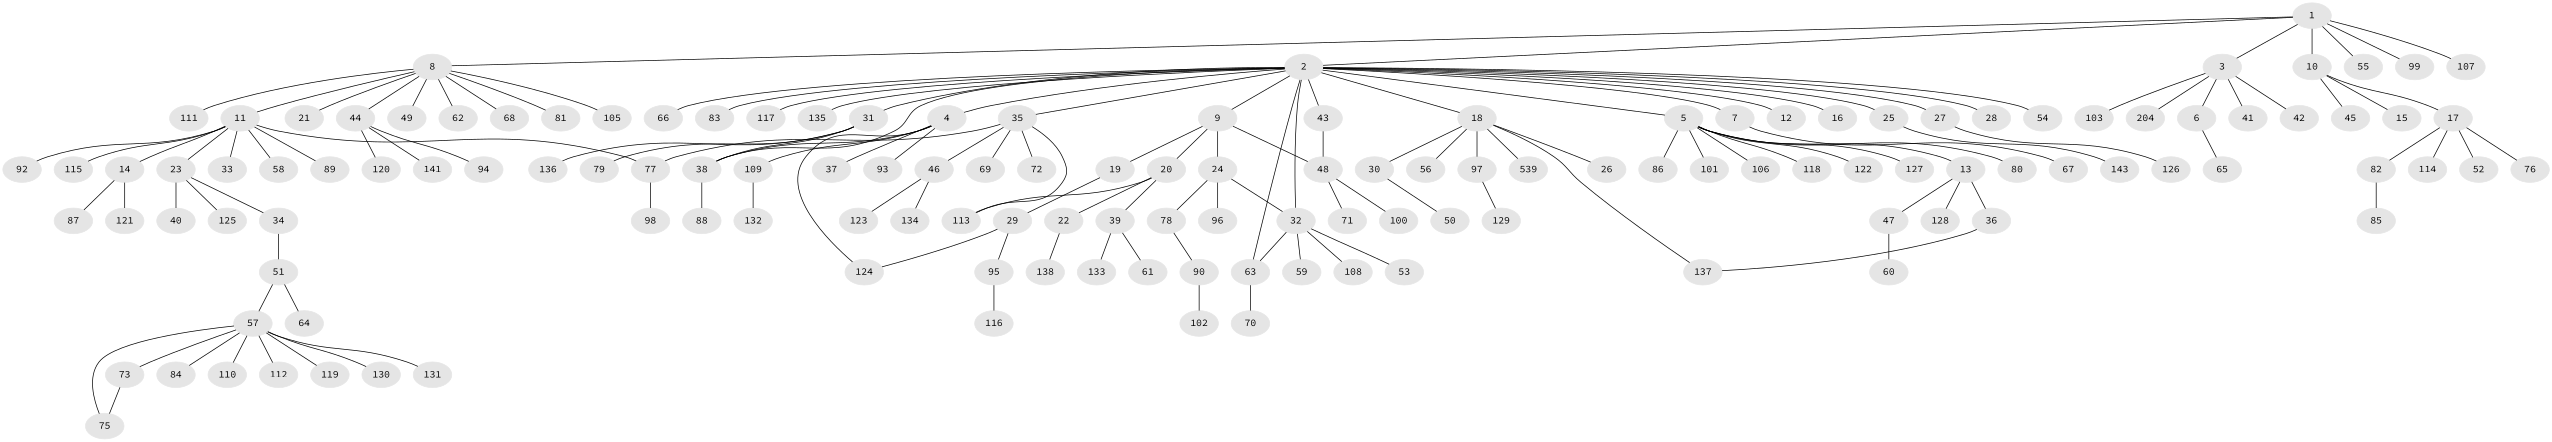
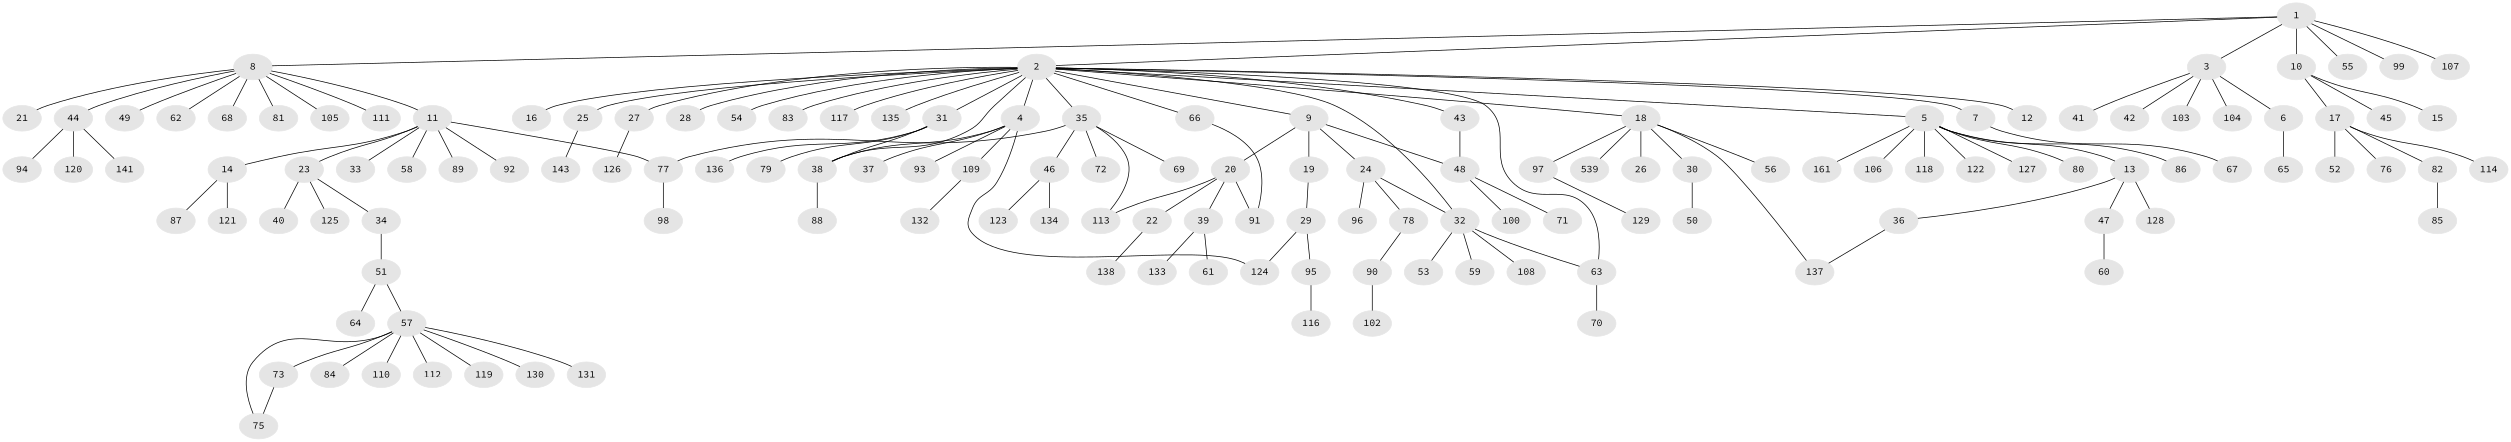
node "204": label "204" -> "104"
node "115": removed
node "101": label "101" -> "161"
node "91": added
